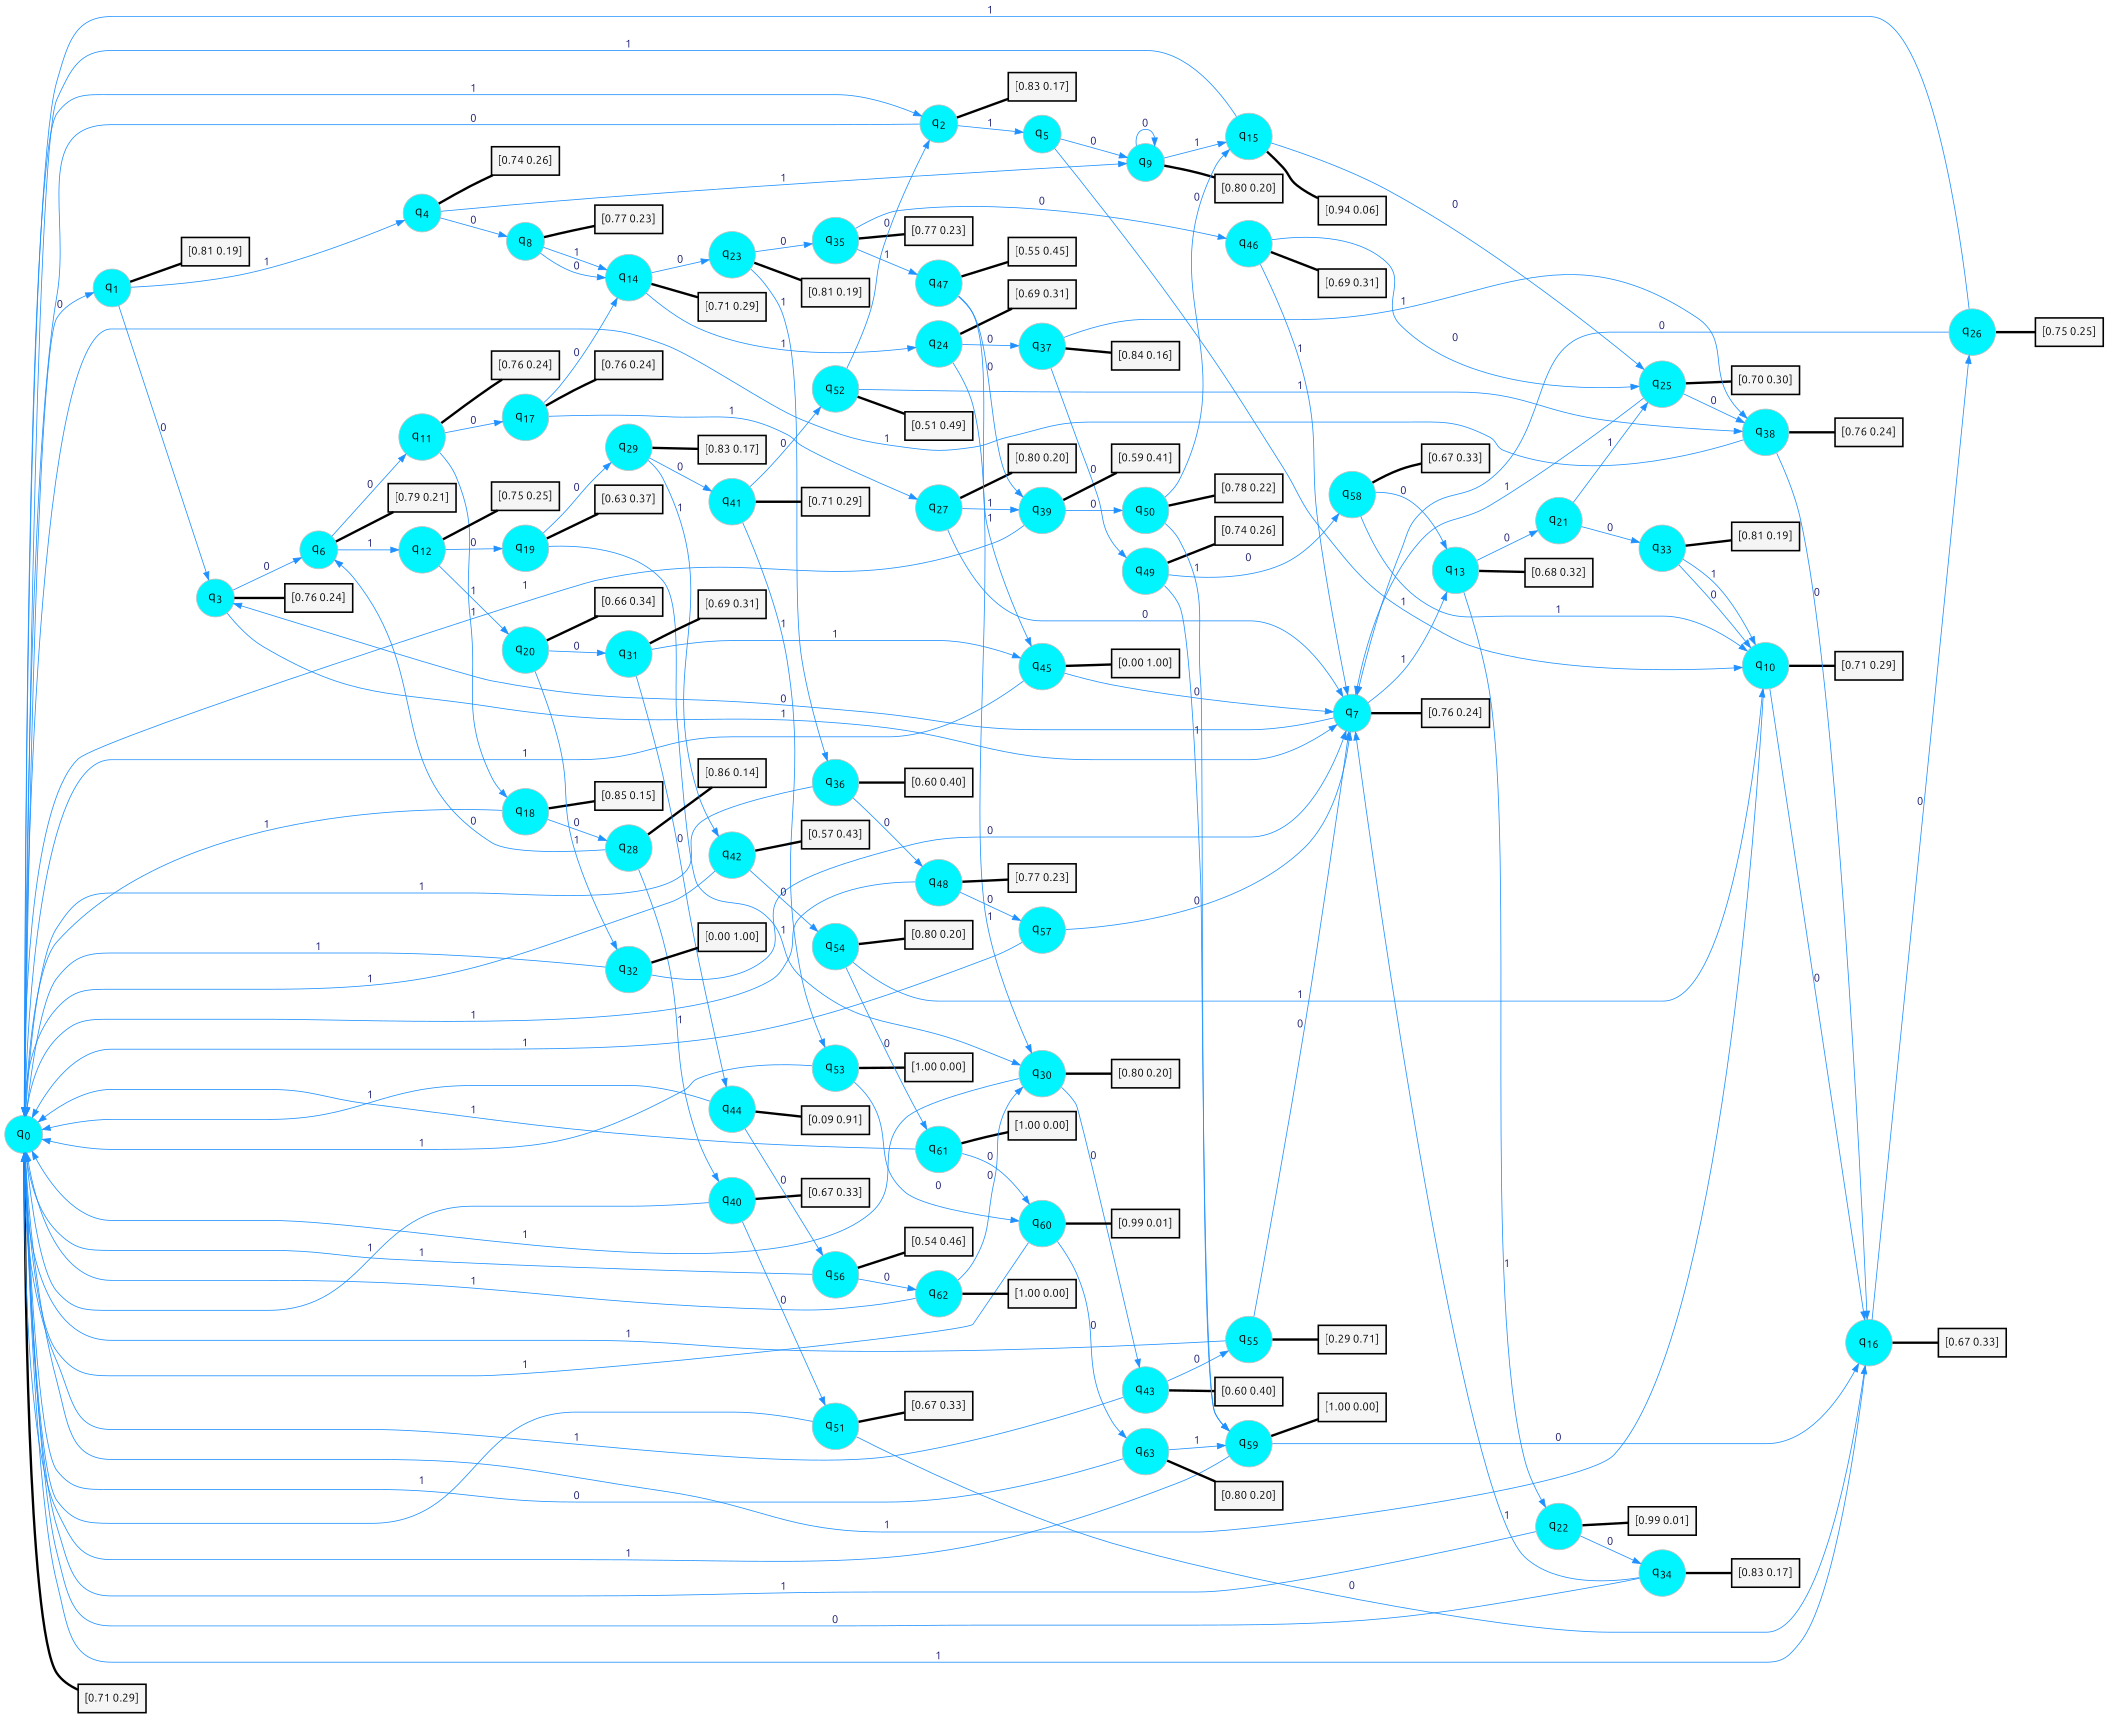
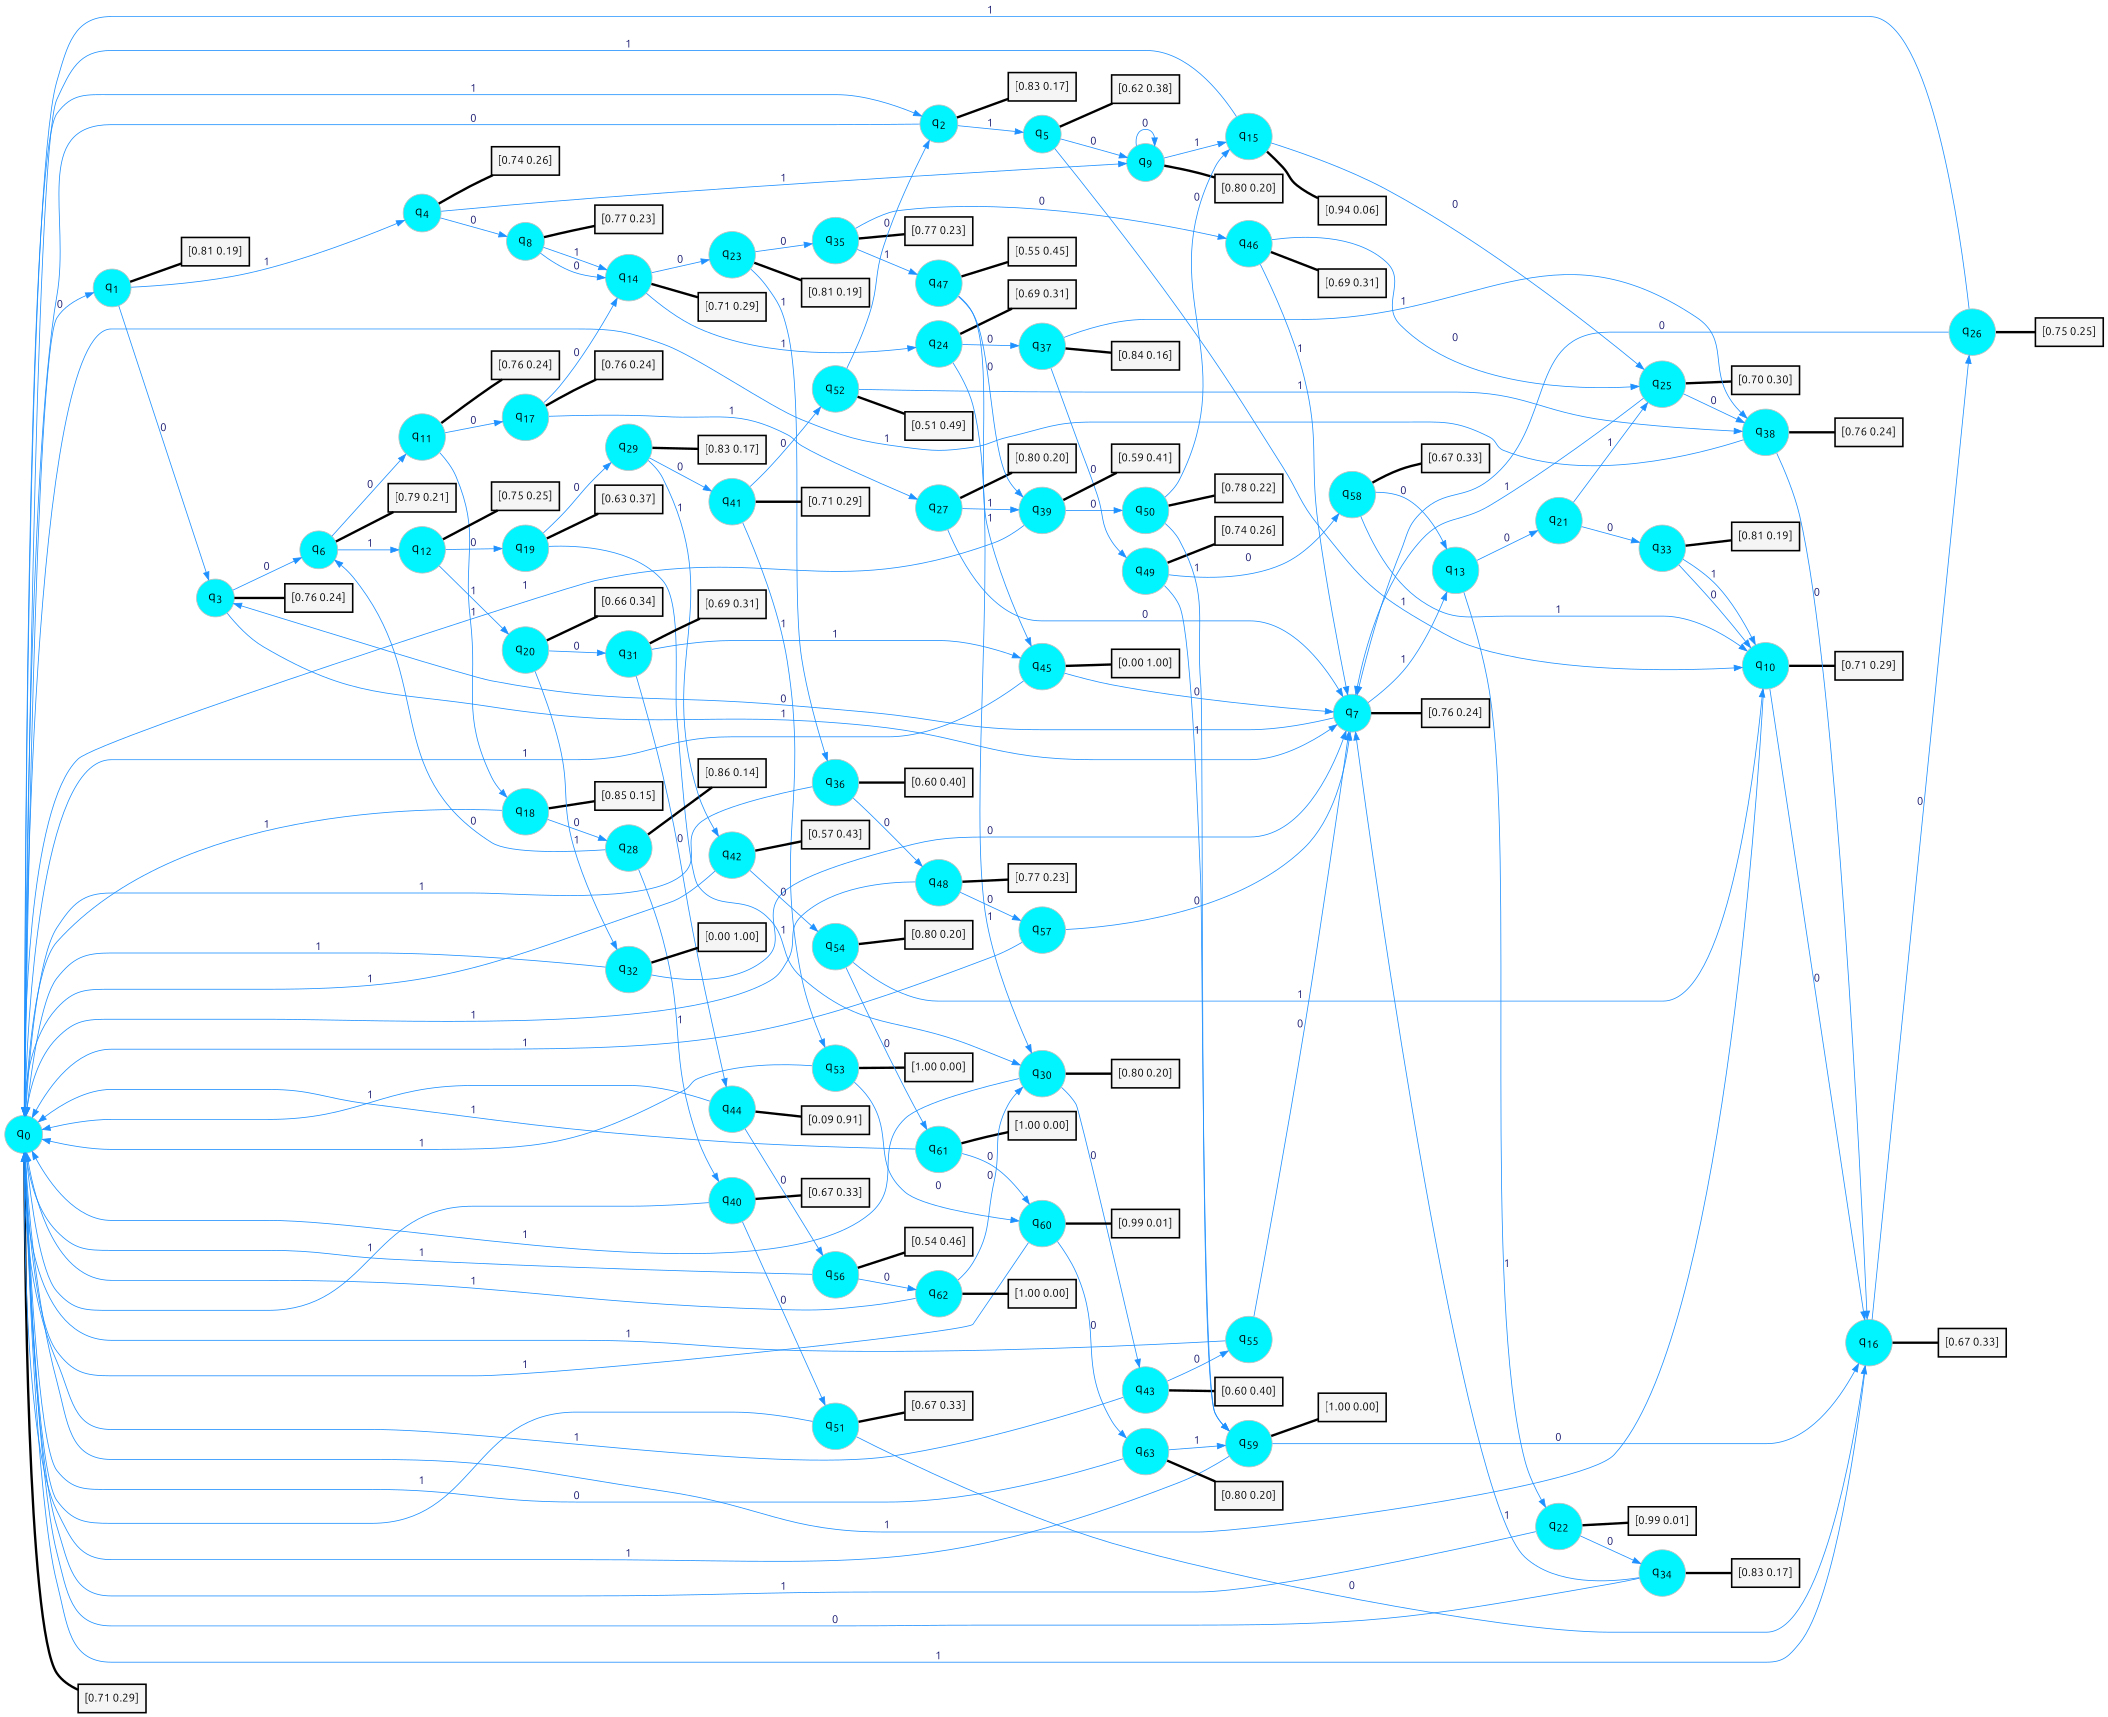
node "[0.62 0.38]": added
node "[0.68 0.32]": removed
node "[0.29 0.71]": removed
